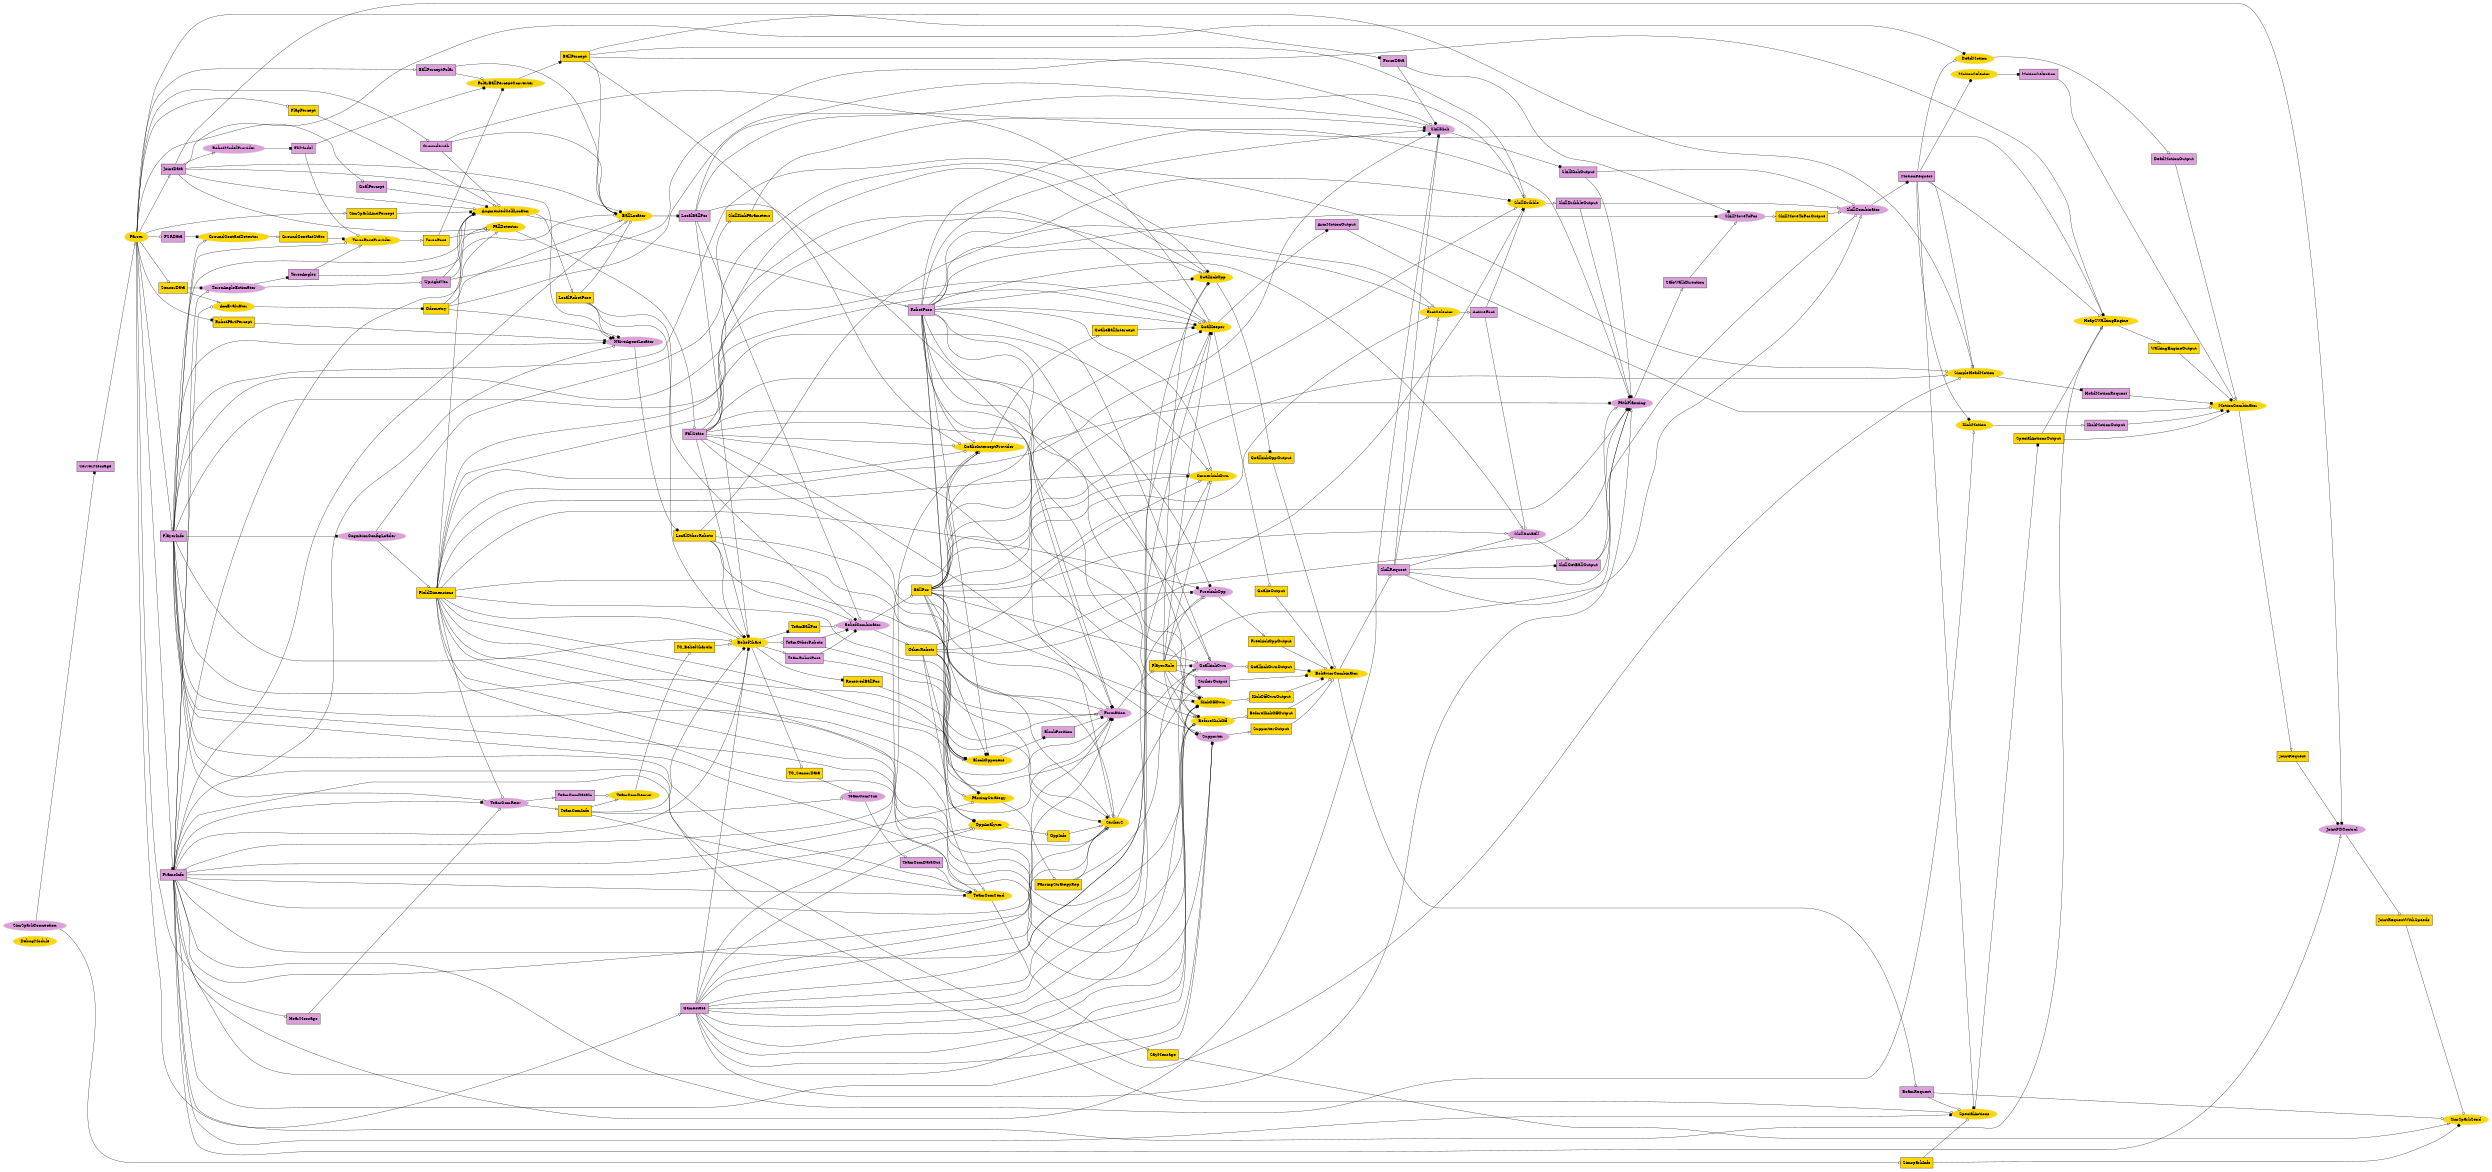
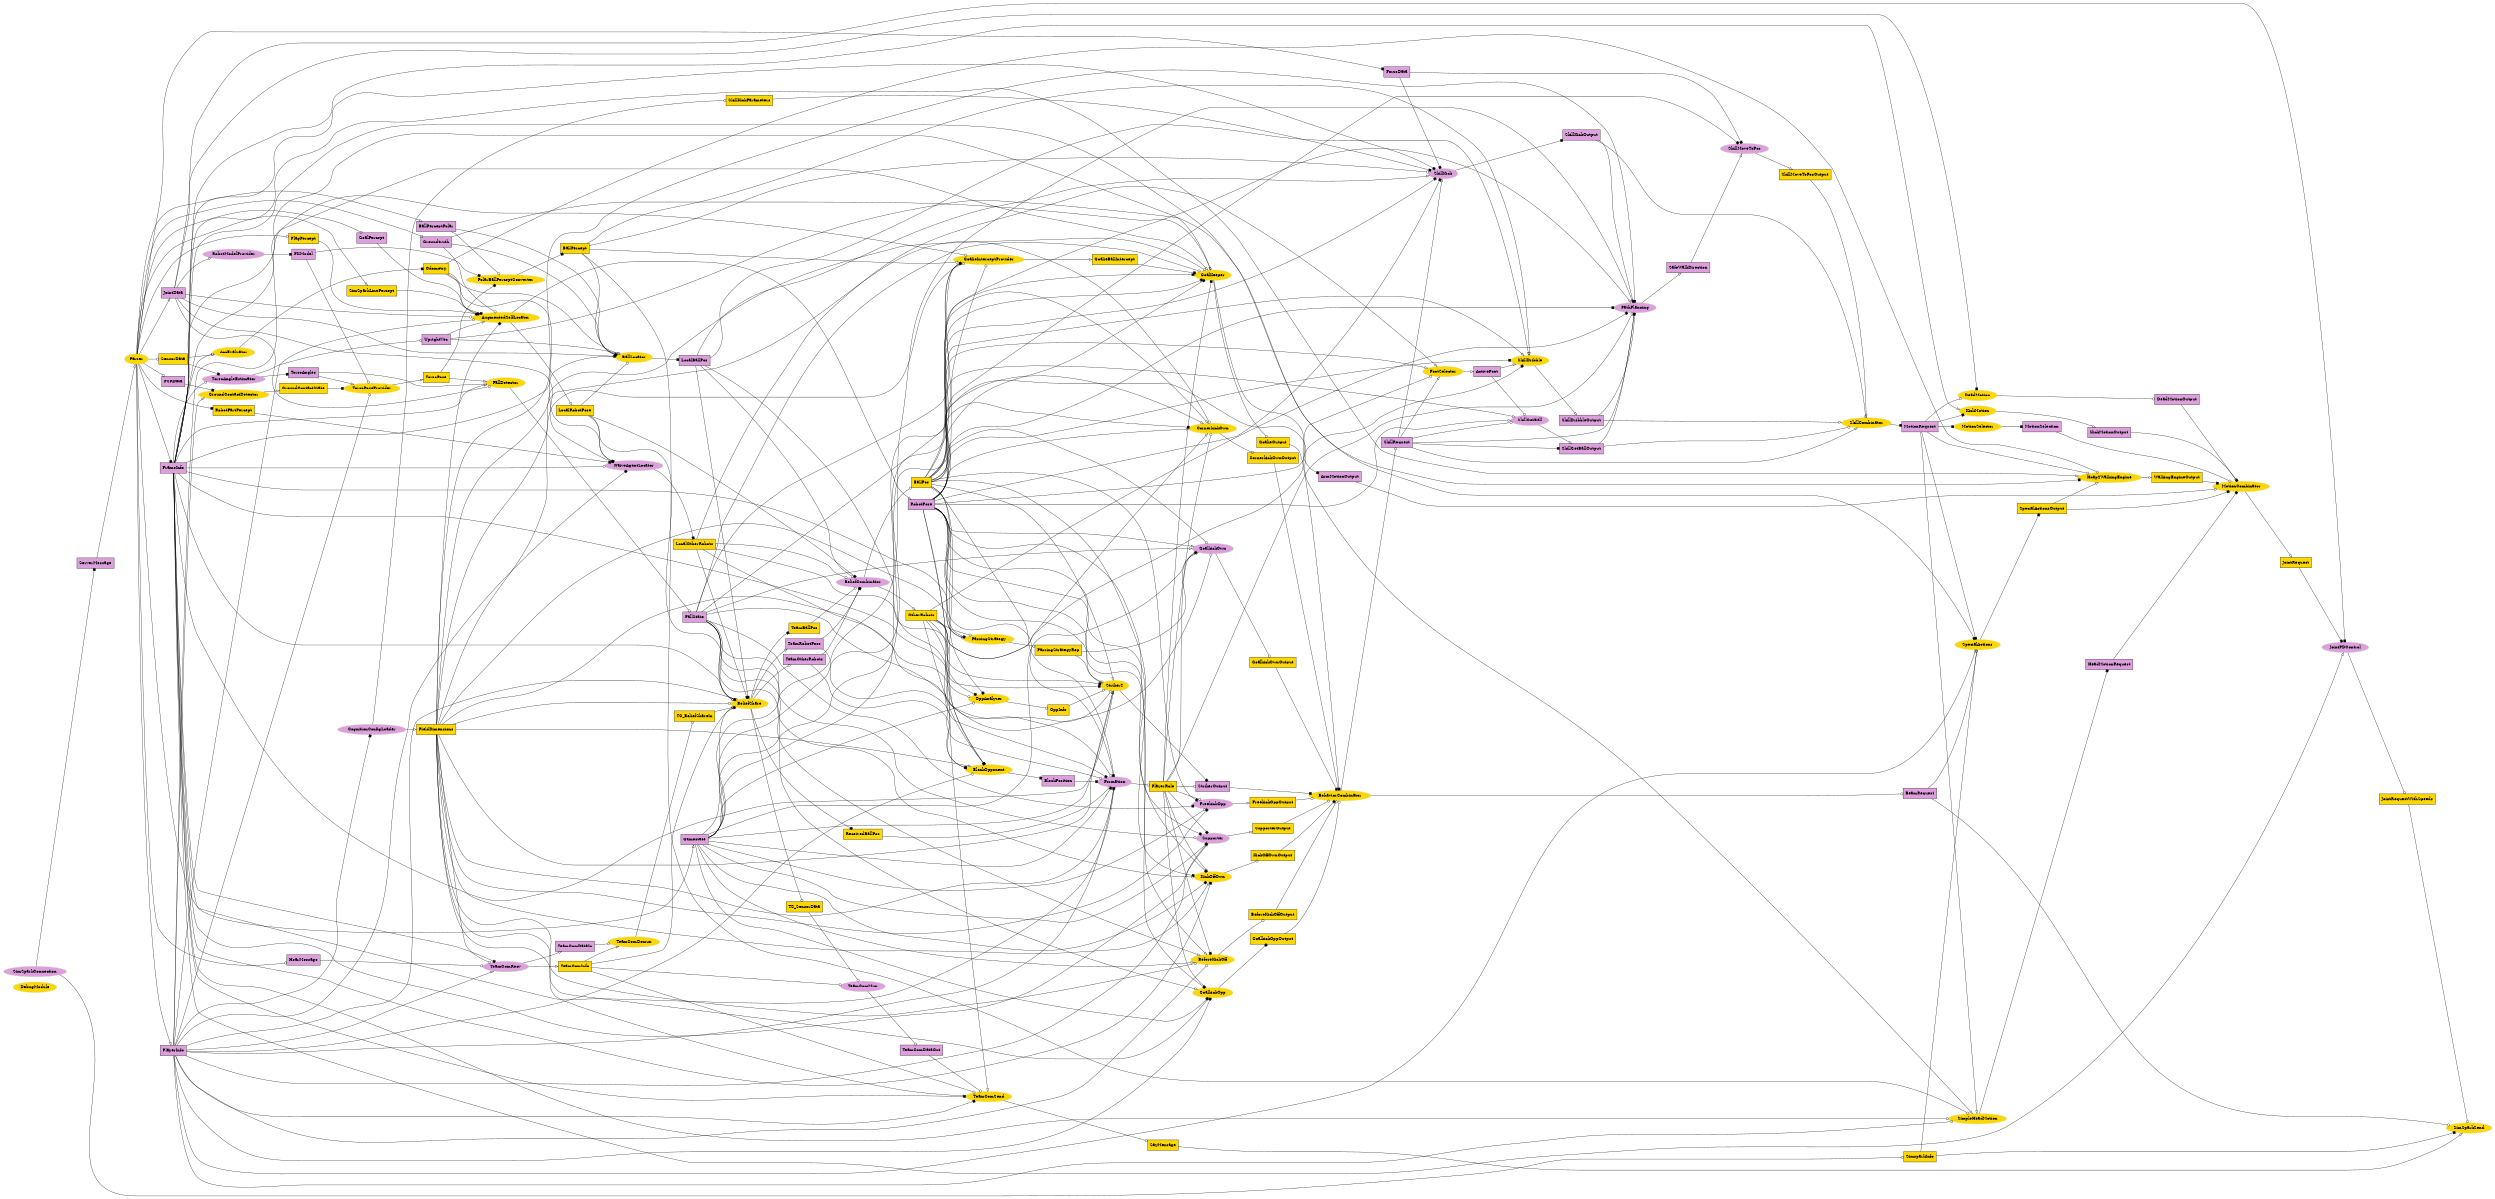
node "SkillCombinator": fillcolor plum -> gold
node "CornerkickOwnOutput": added
